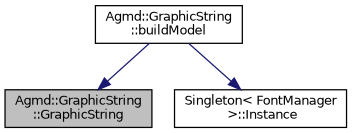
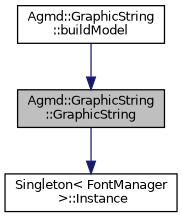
edge "Agmd::GraphicString ::buildModel" -> "Singleton< FontManager >::Instance": now "Agmd::GraphicString ::GraphicString" -> "Singleton< FontManager >::Instance"
